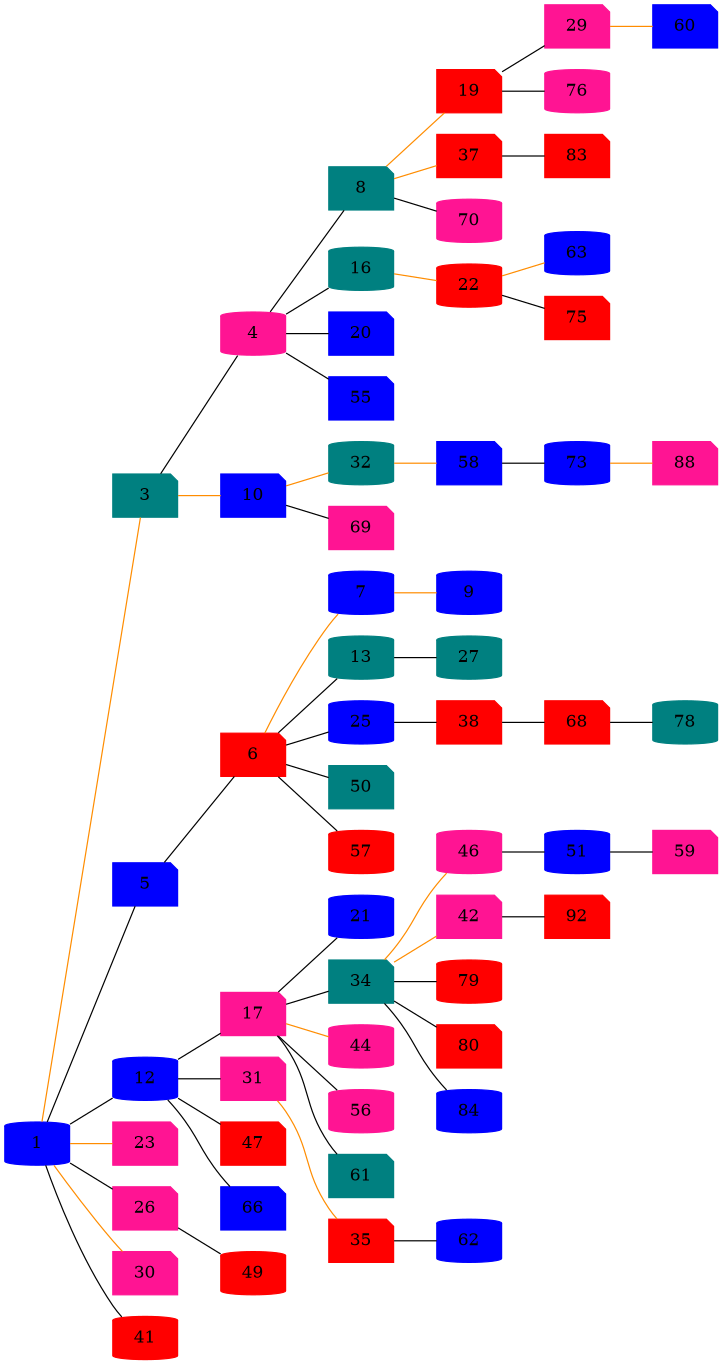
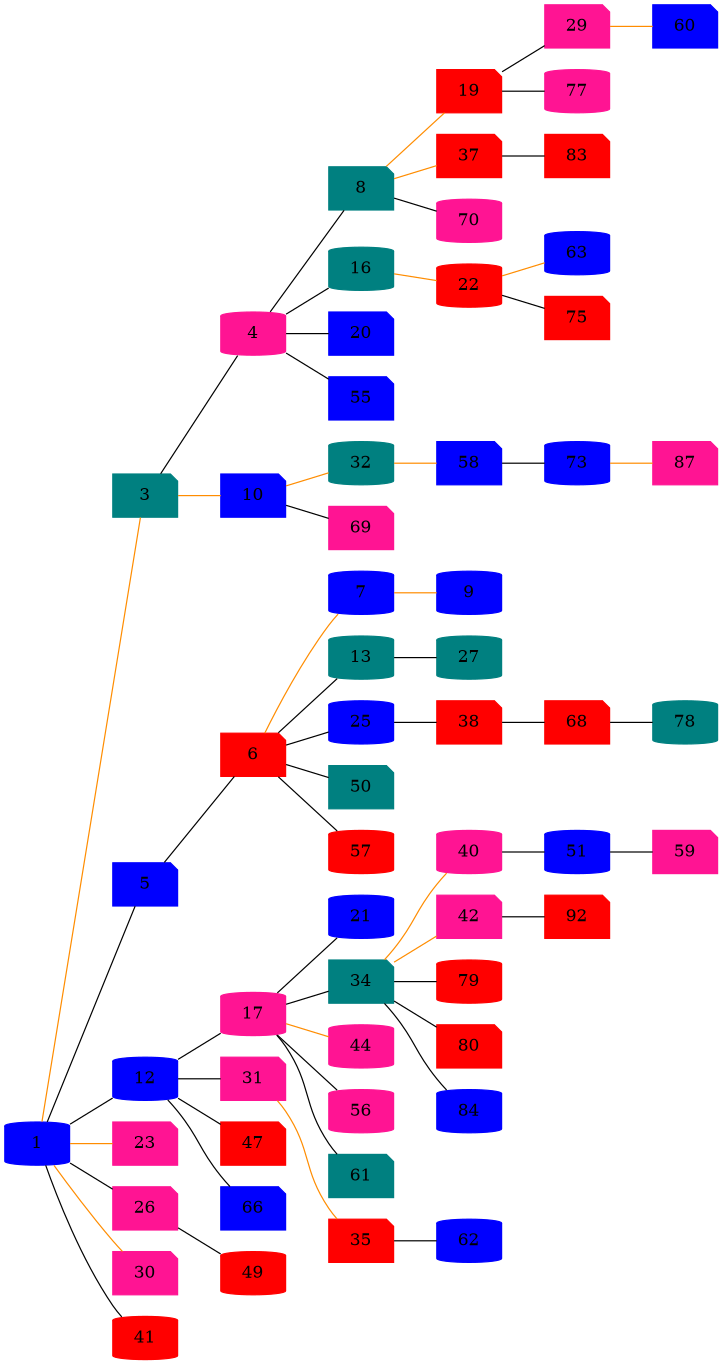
node "76": label "76" -> "77"
node "88": label "88" -> "87"
node "46": label "46" -> "40"
node "17": shape note -> cylinder
